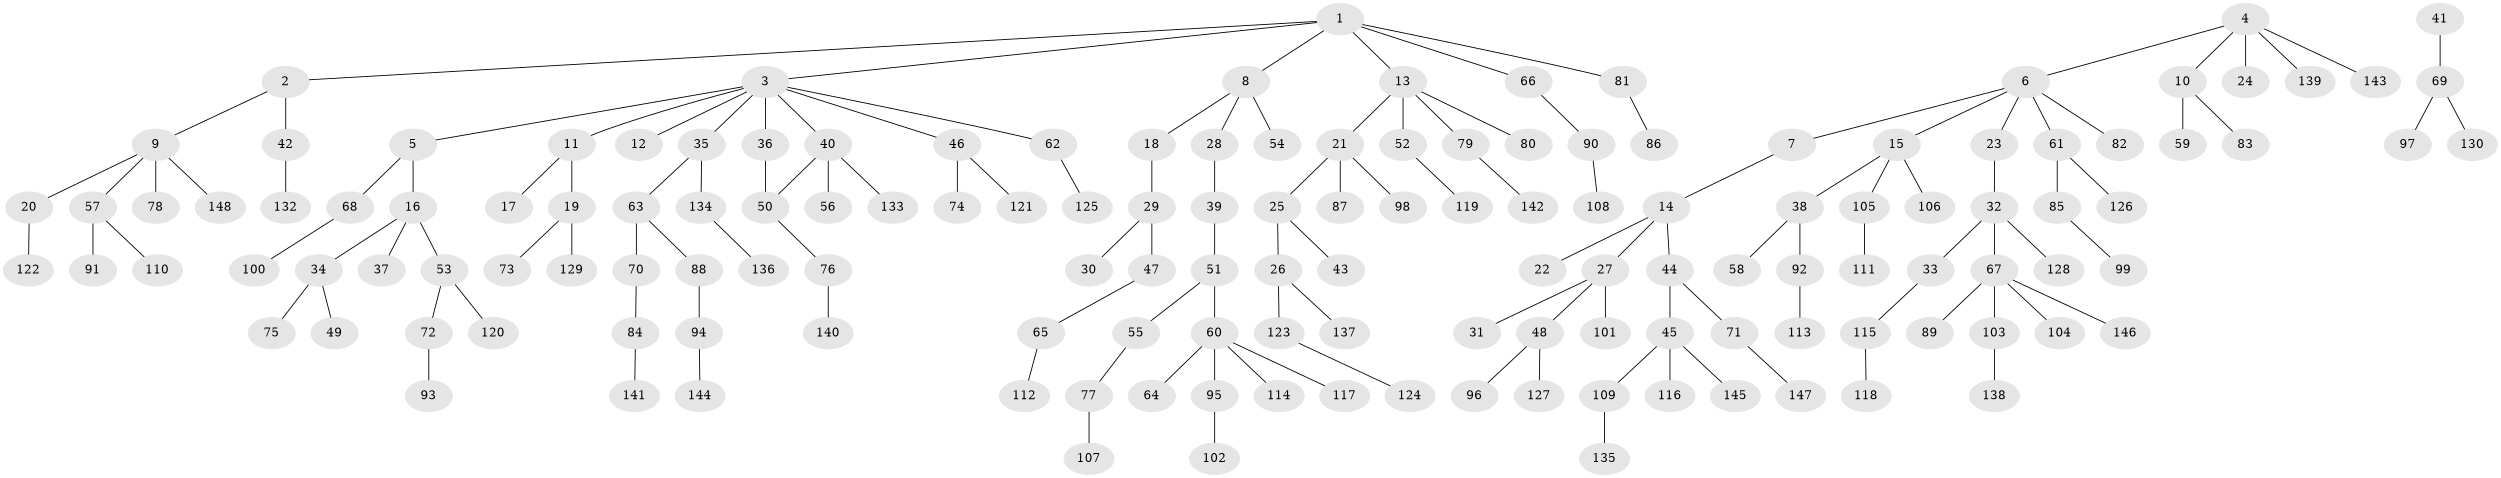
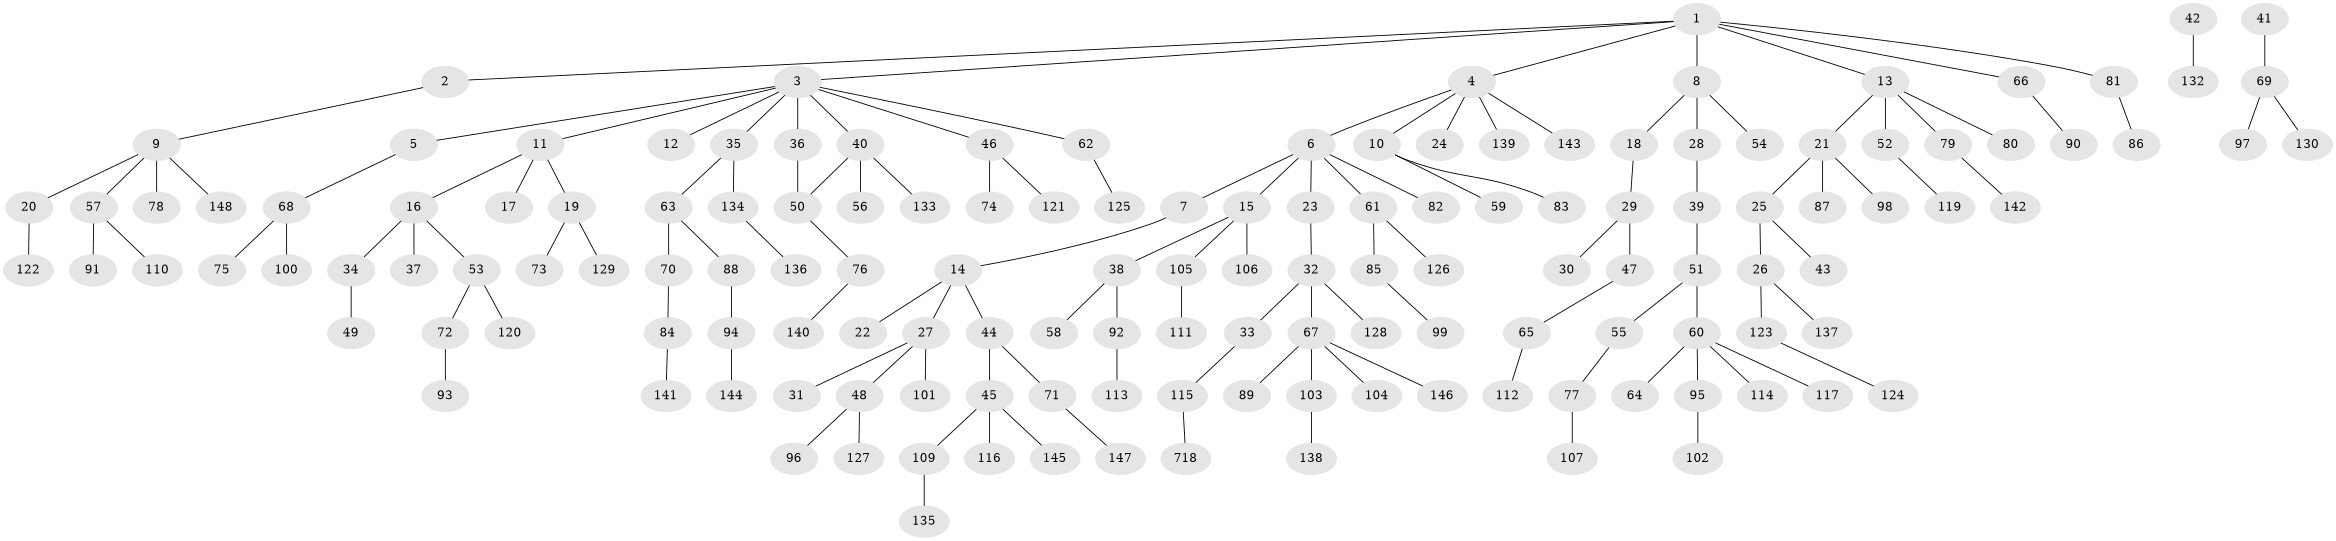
edge "1" -- "4": added
edge "2" -- "42": removed
edge "5" -- "16": now "11" -- "16"
node "108": removed
edge "34" -- "75": now "68" -- "75"
node "118": label "118" -> "718"
